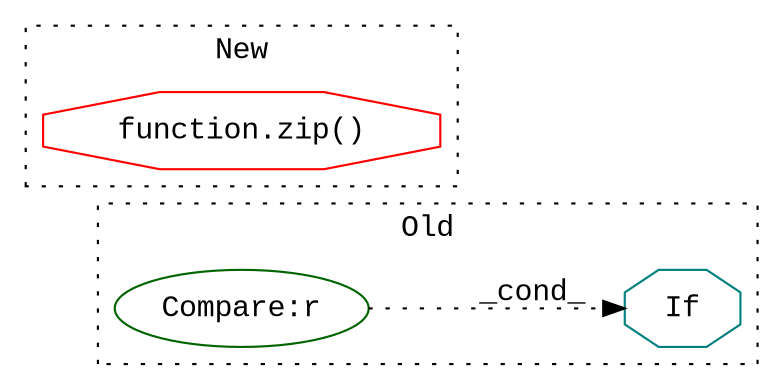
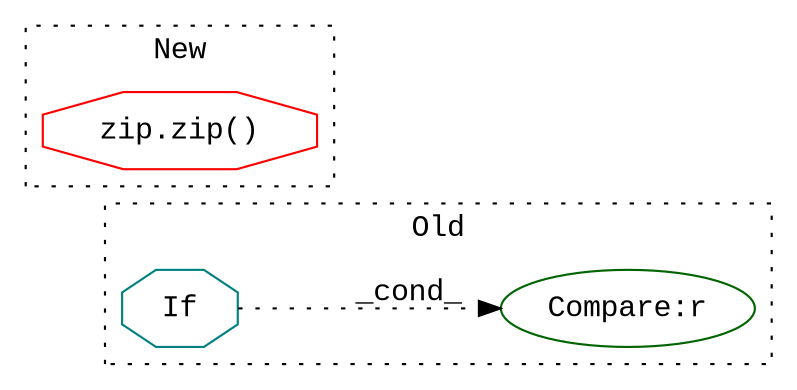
node "function.zip()": label "function.zip()" -> "zip.zip()"
edge "Compare:r" -> "If": reversed
